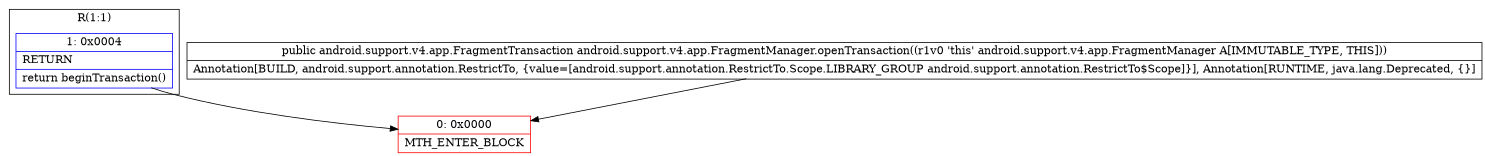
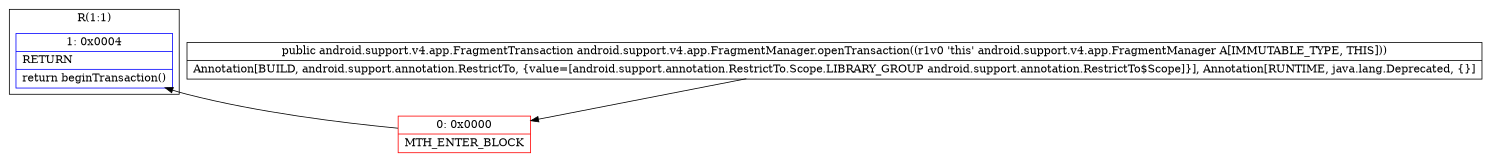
edge "1: 0x0004" -> "0: 0x0000": reversed
